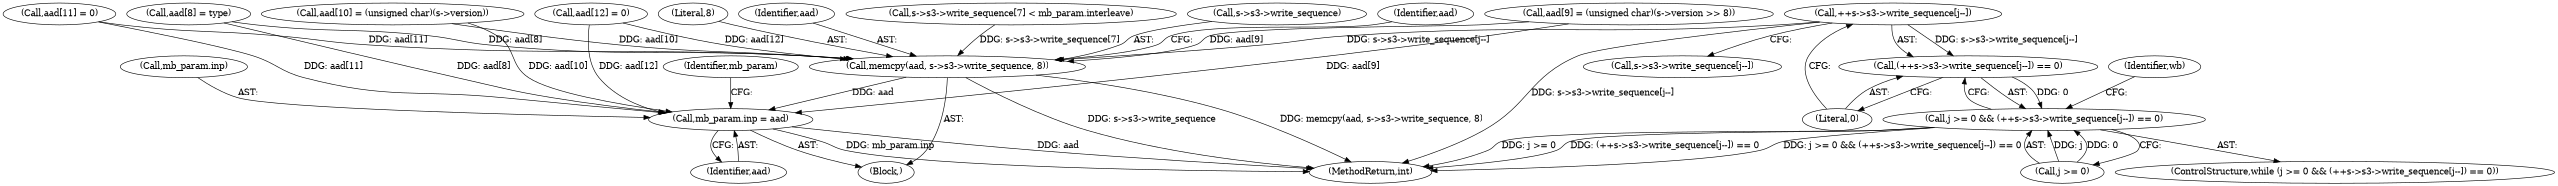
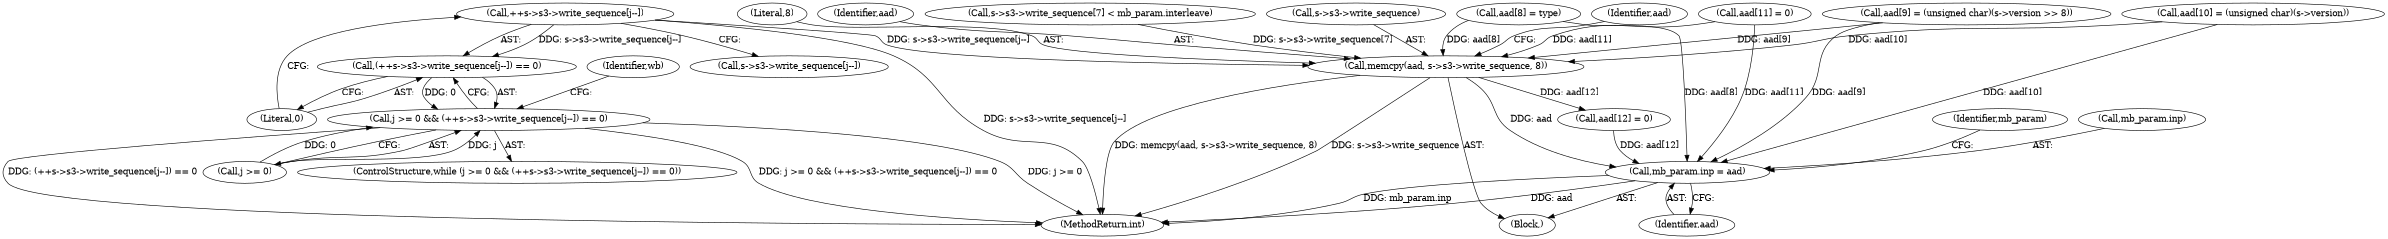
edge "(Call,aad[12] = 0)" -> "(Call,memcpy(aad, s->s3->write_sequence, 8))": reversed
